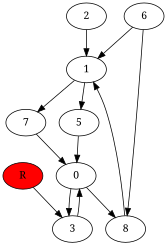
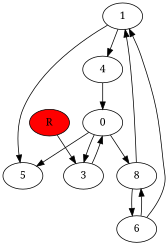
node "2": removed
node "7": label "7" -> "4"
edge "5" -> "0": reversed
edge "8" -> "6": added
